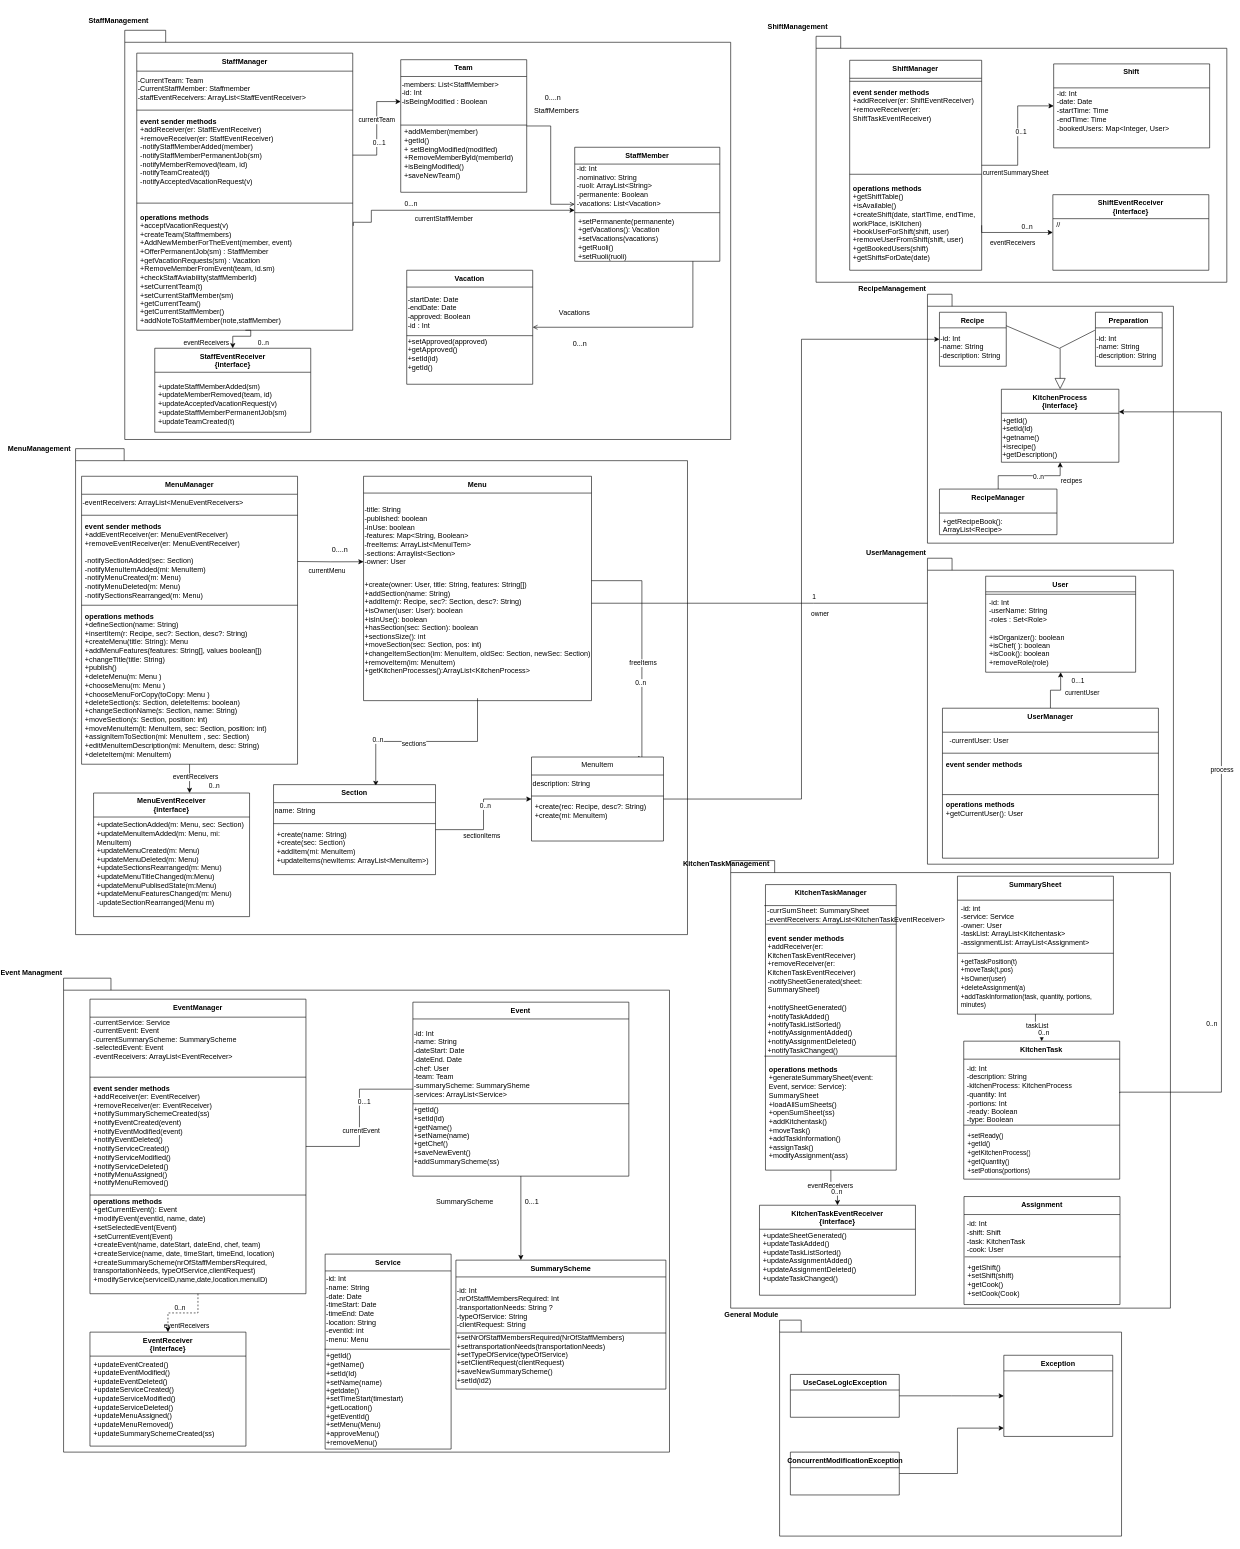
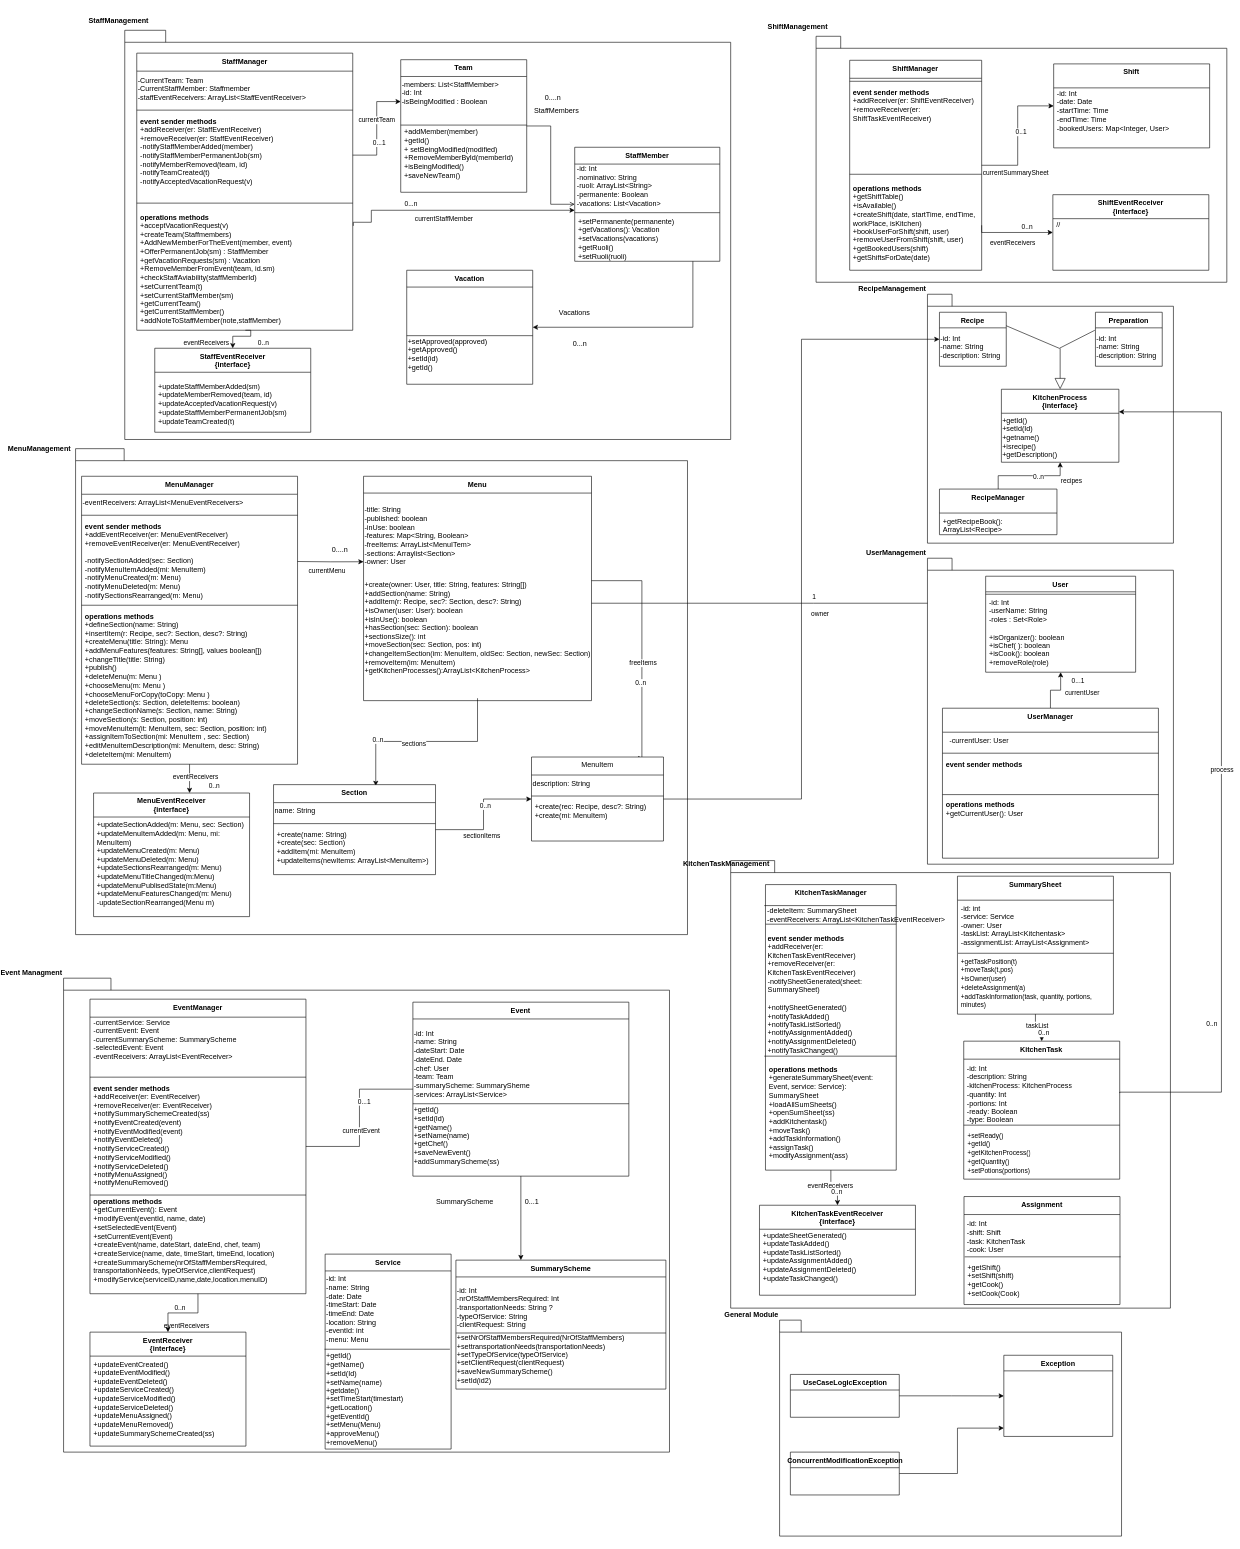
node "-startDate: Date -endDate: Date -approved: Boolean -id : Int": removed
edge "StaffMember" -> "Vacation": arrowhead open -> classic
node "-currSumSheet: SummarySheet -eventReceivers: ArrayList<KitchenTaskEventReceiver>": label "-currSumSheet: SummarySheet -eventReceivers: ArrayList<KitchenTaskEventReceiver>" -> "-deleteItem: SummarySheet -eventReceivers: ArrayList<KitchenTaskEventReceiver>"
edge "EventManager" -> "EventReceiver {interface}": style dashed -> solid
